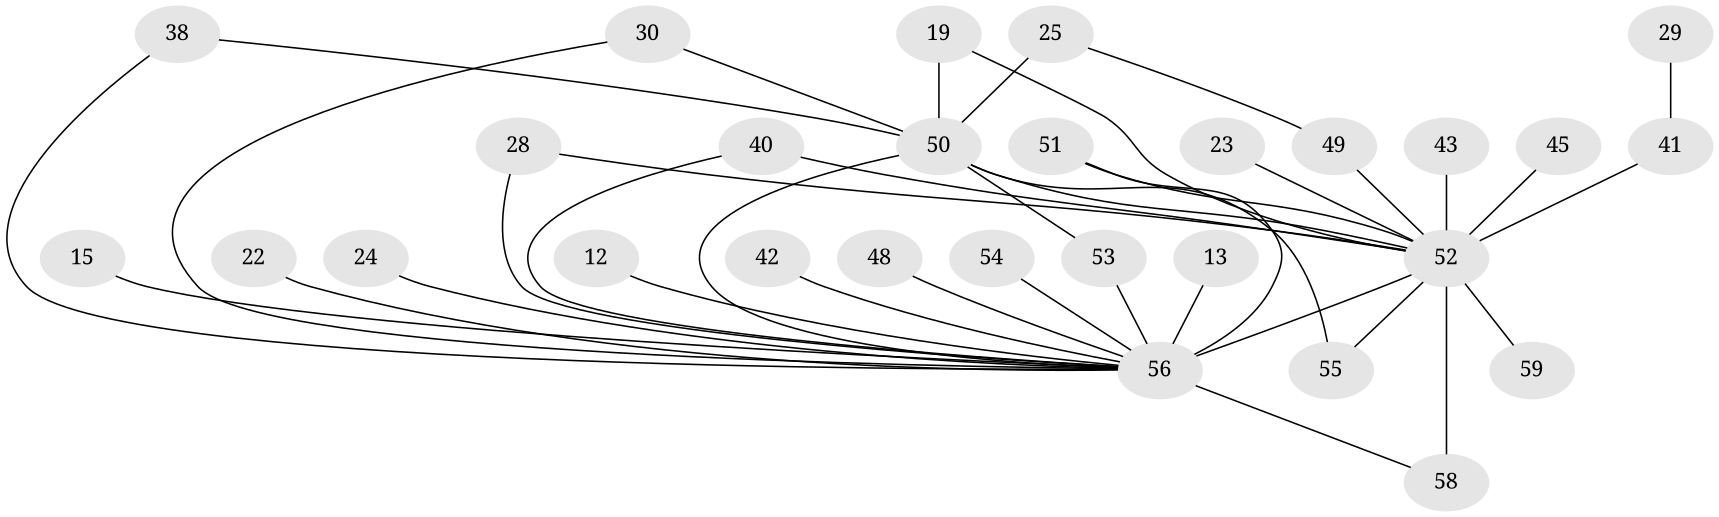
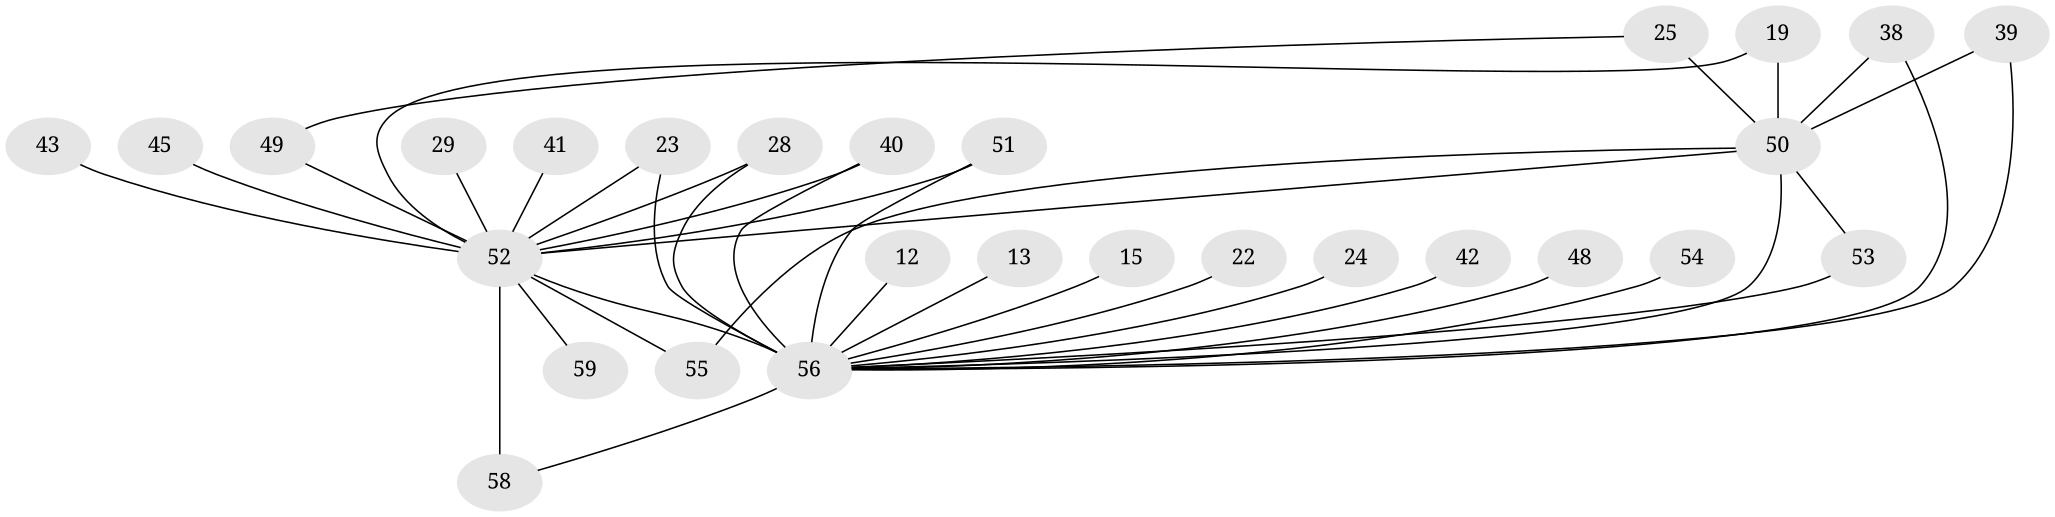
node "30": label "30" -> "39"
edge "29" -- "41": now "29" -- "52"
edge "23" -- "56": added
